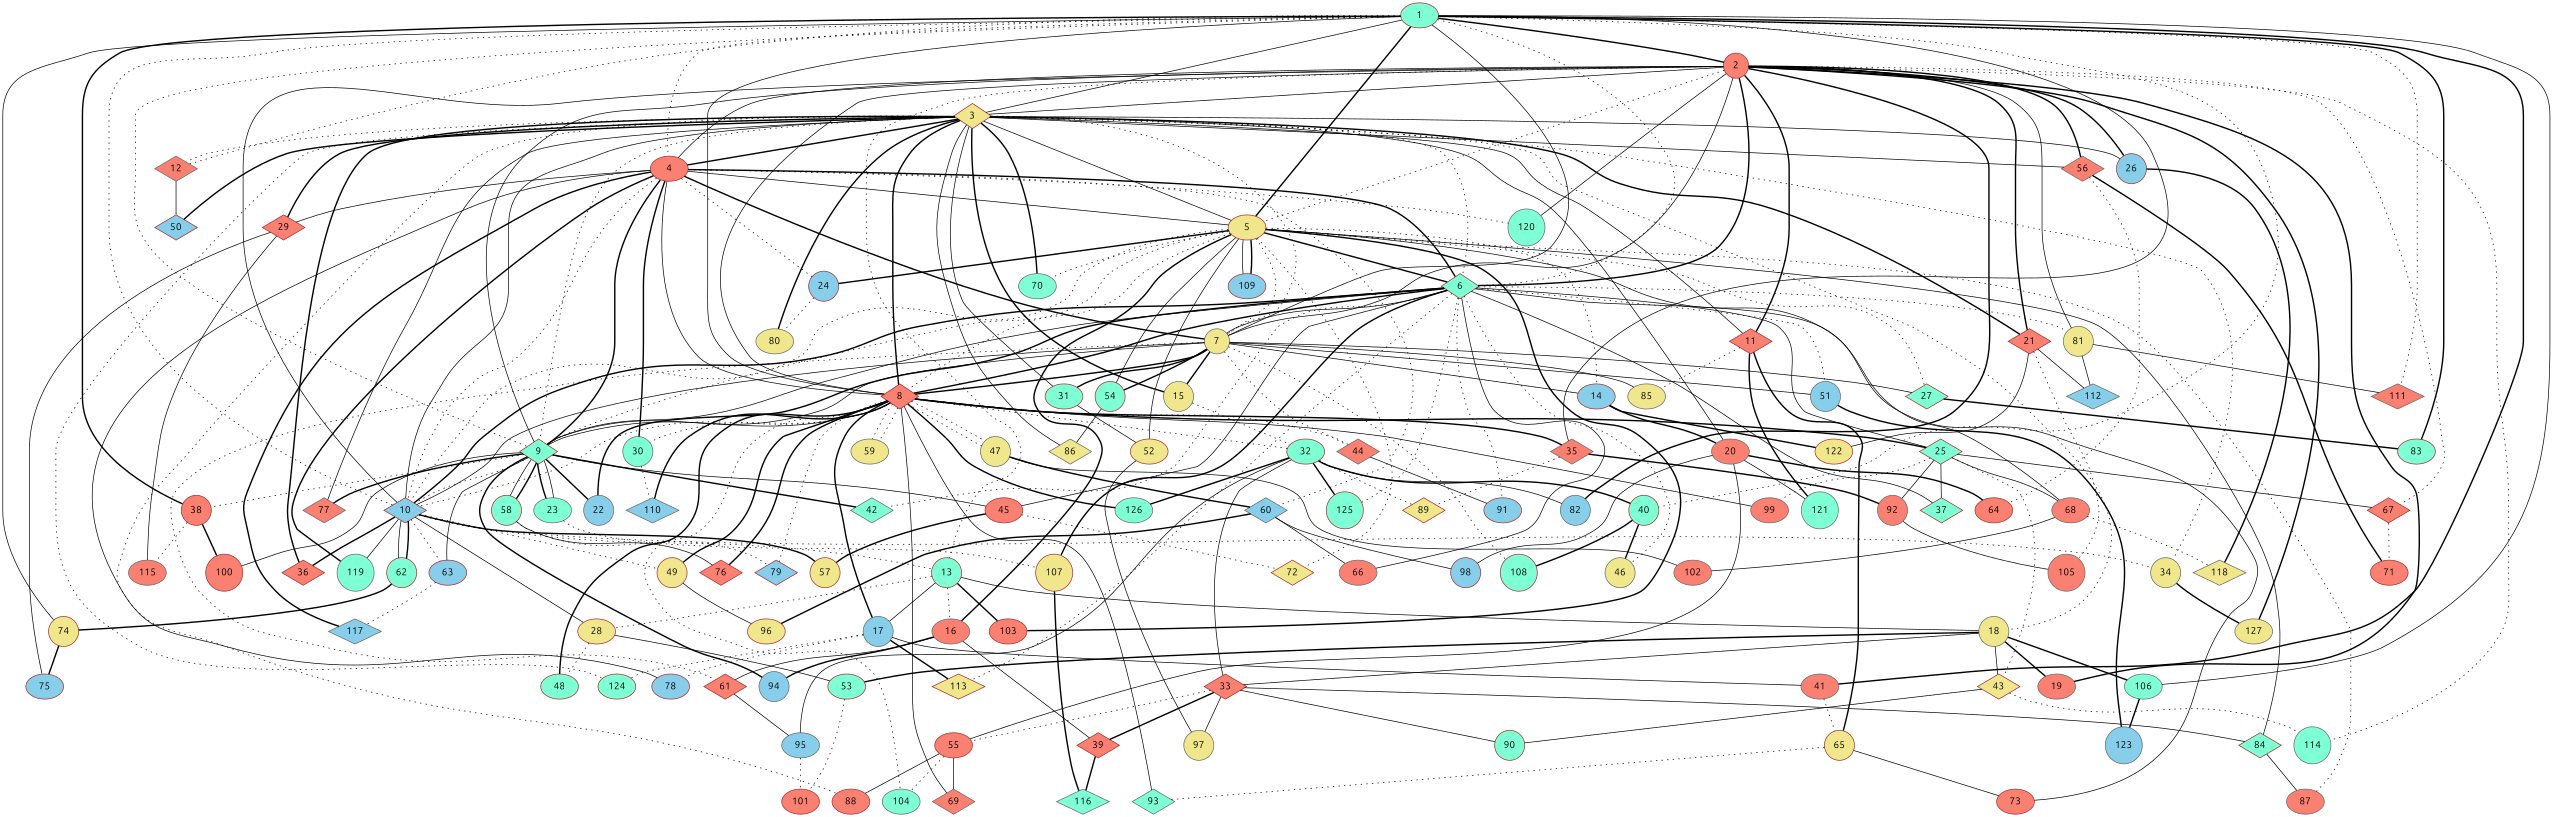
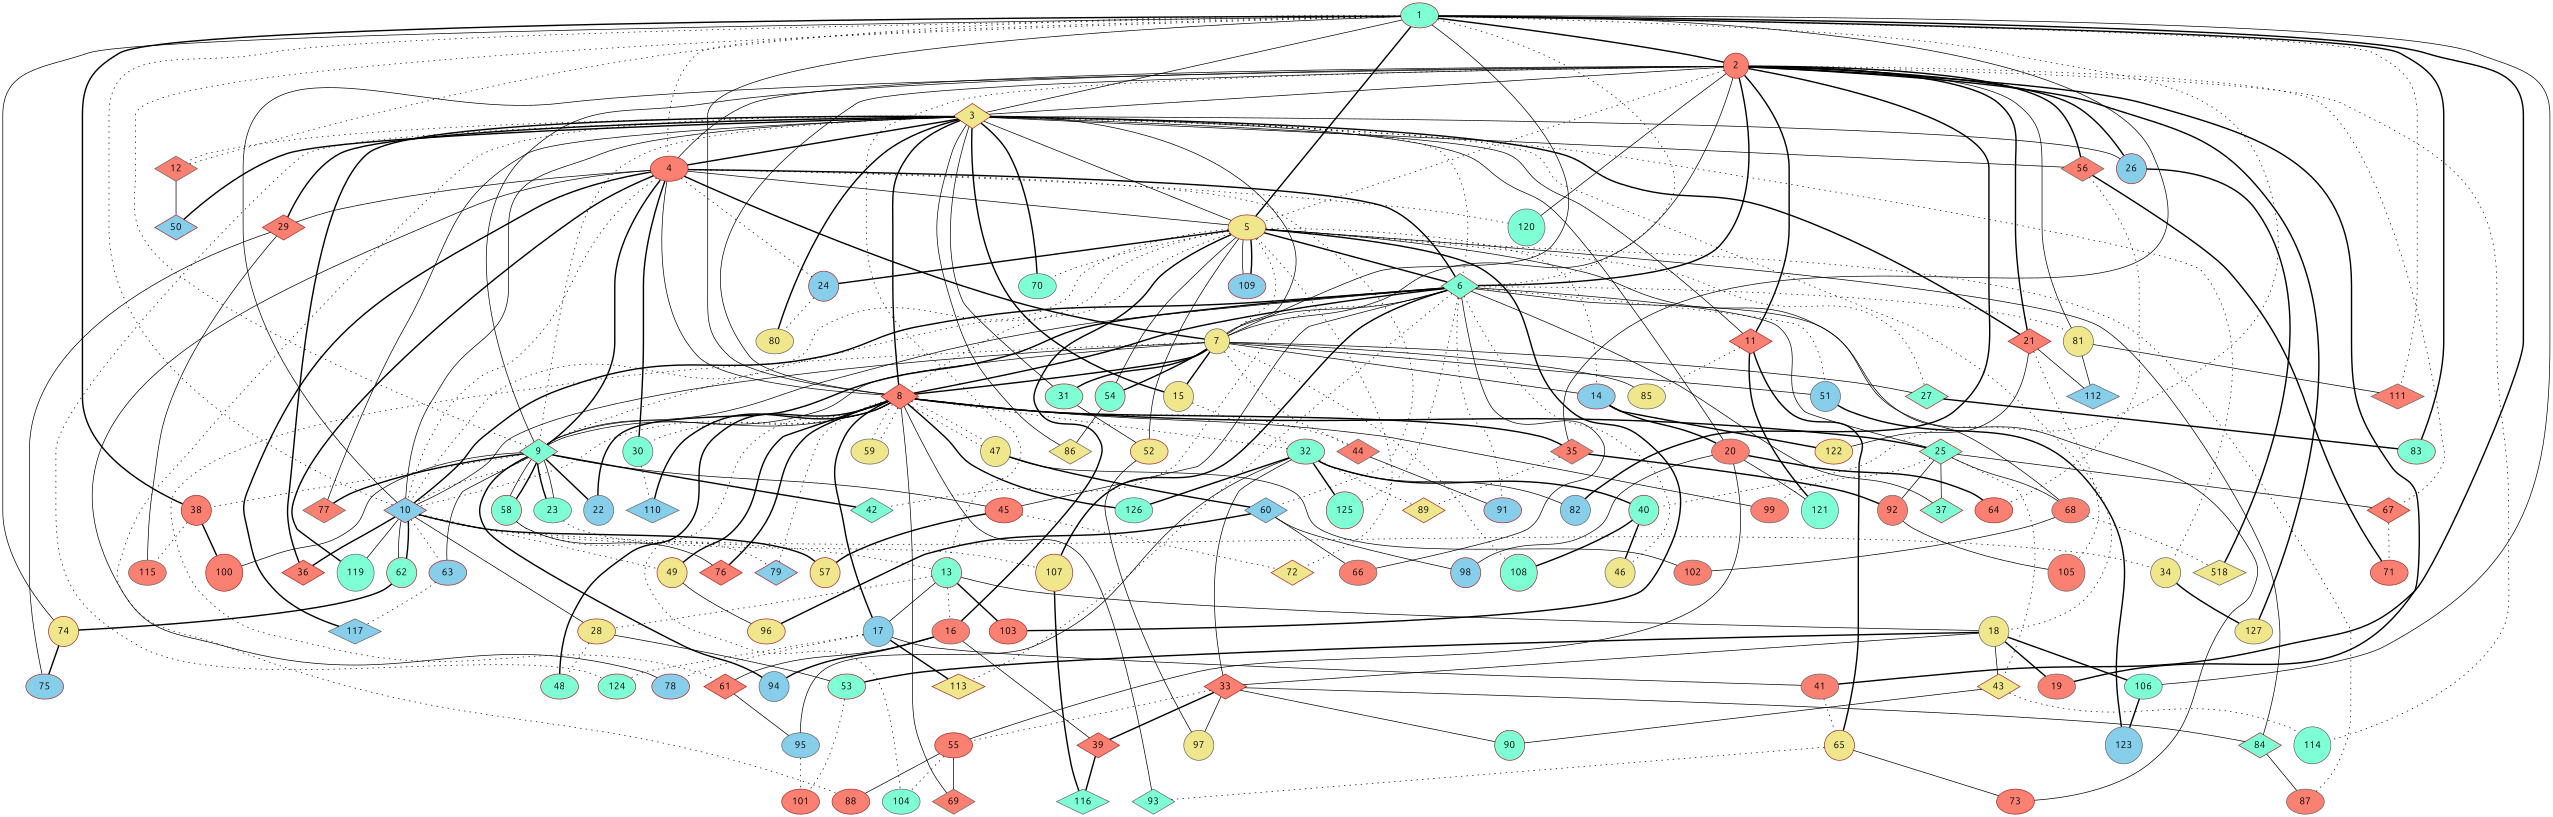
edge "3" -- "7": style dotted -> solid
node "118": label "118" -> "518"
